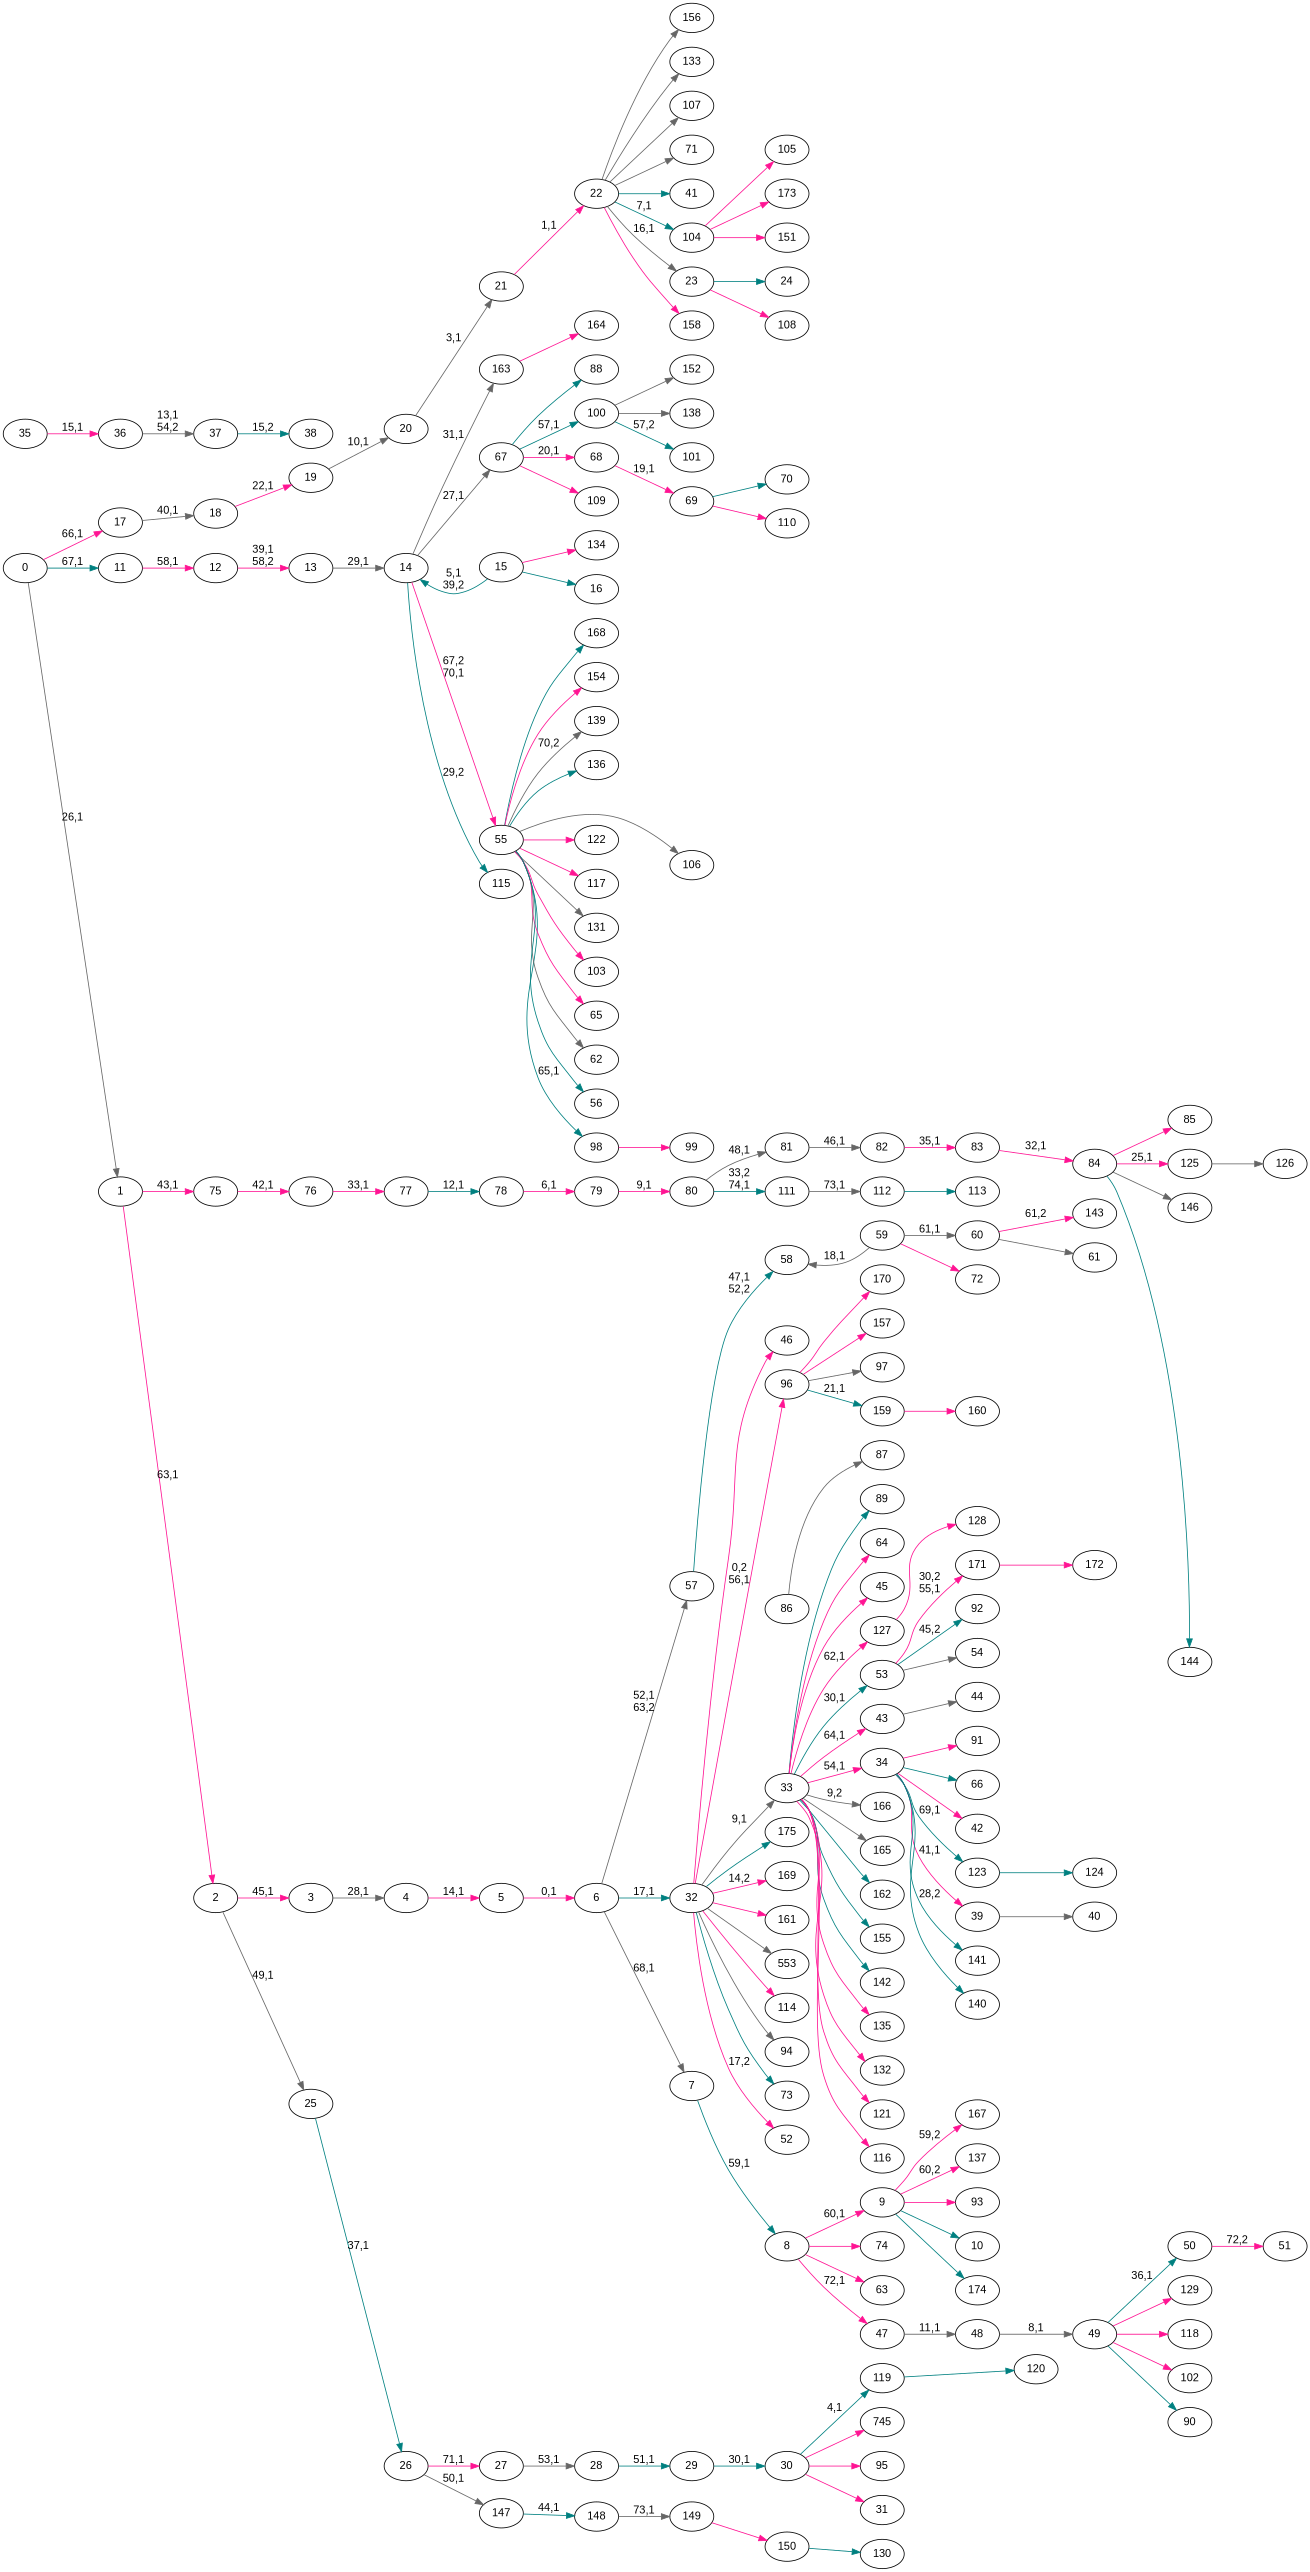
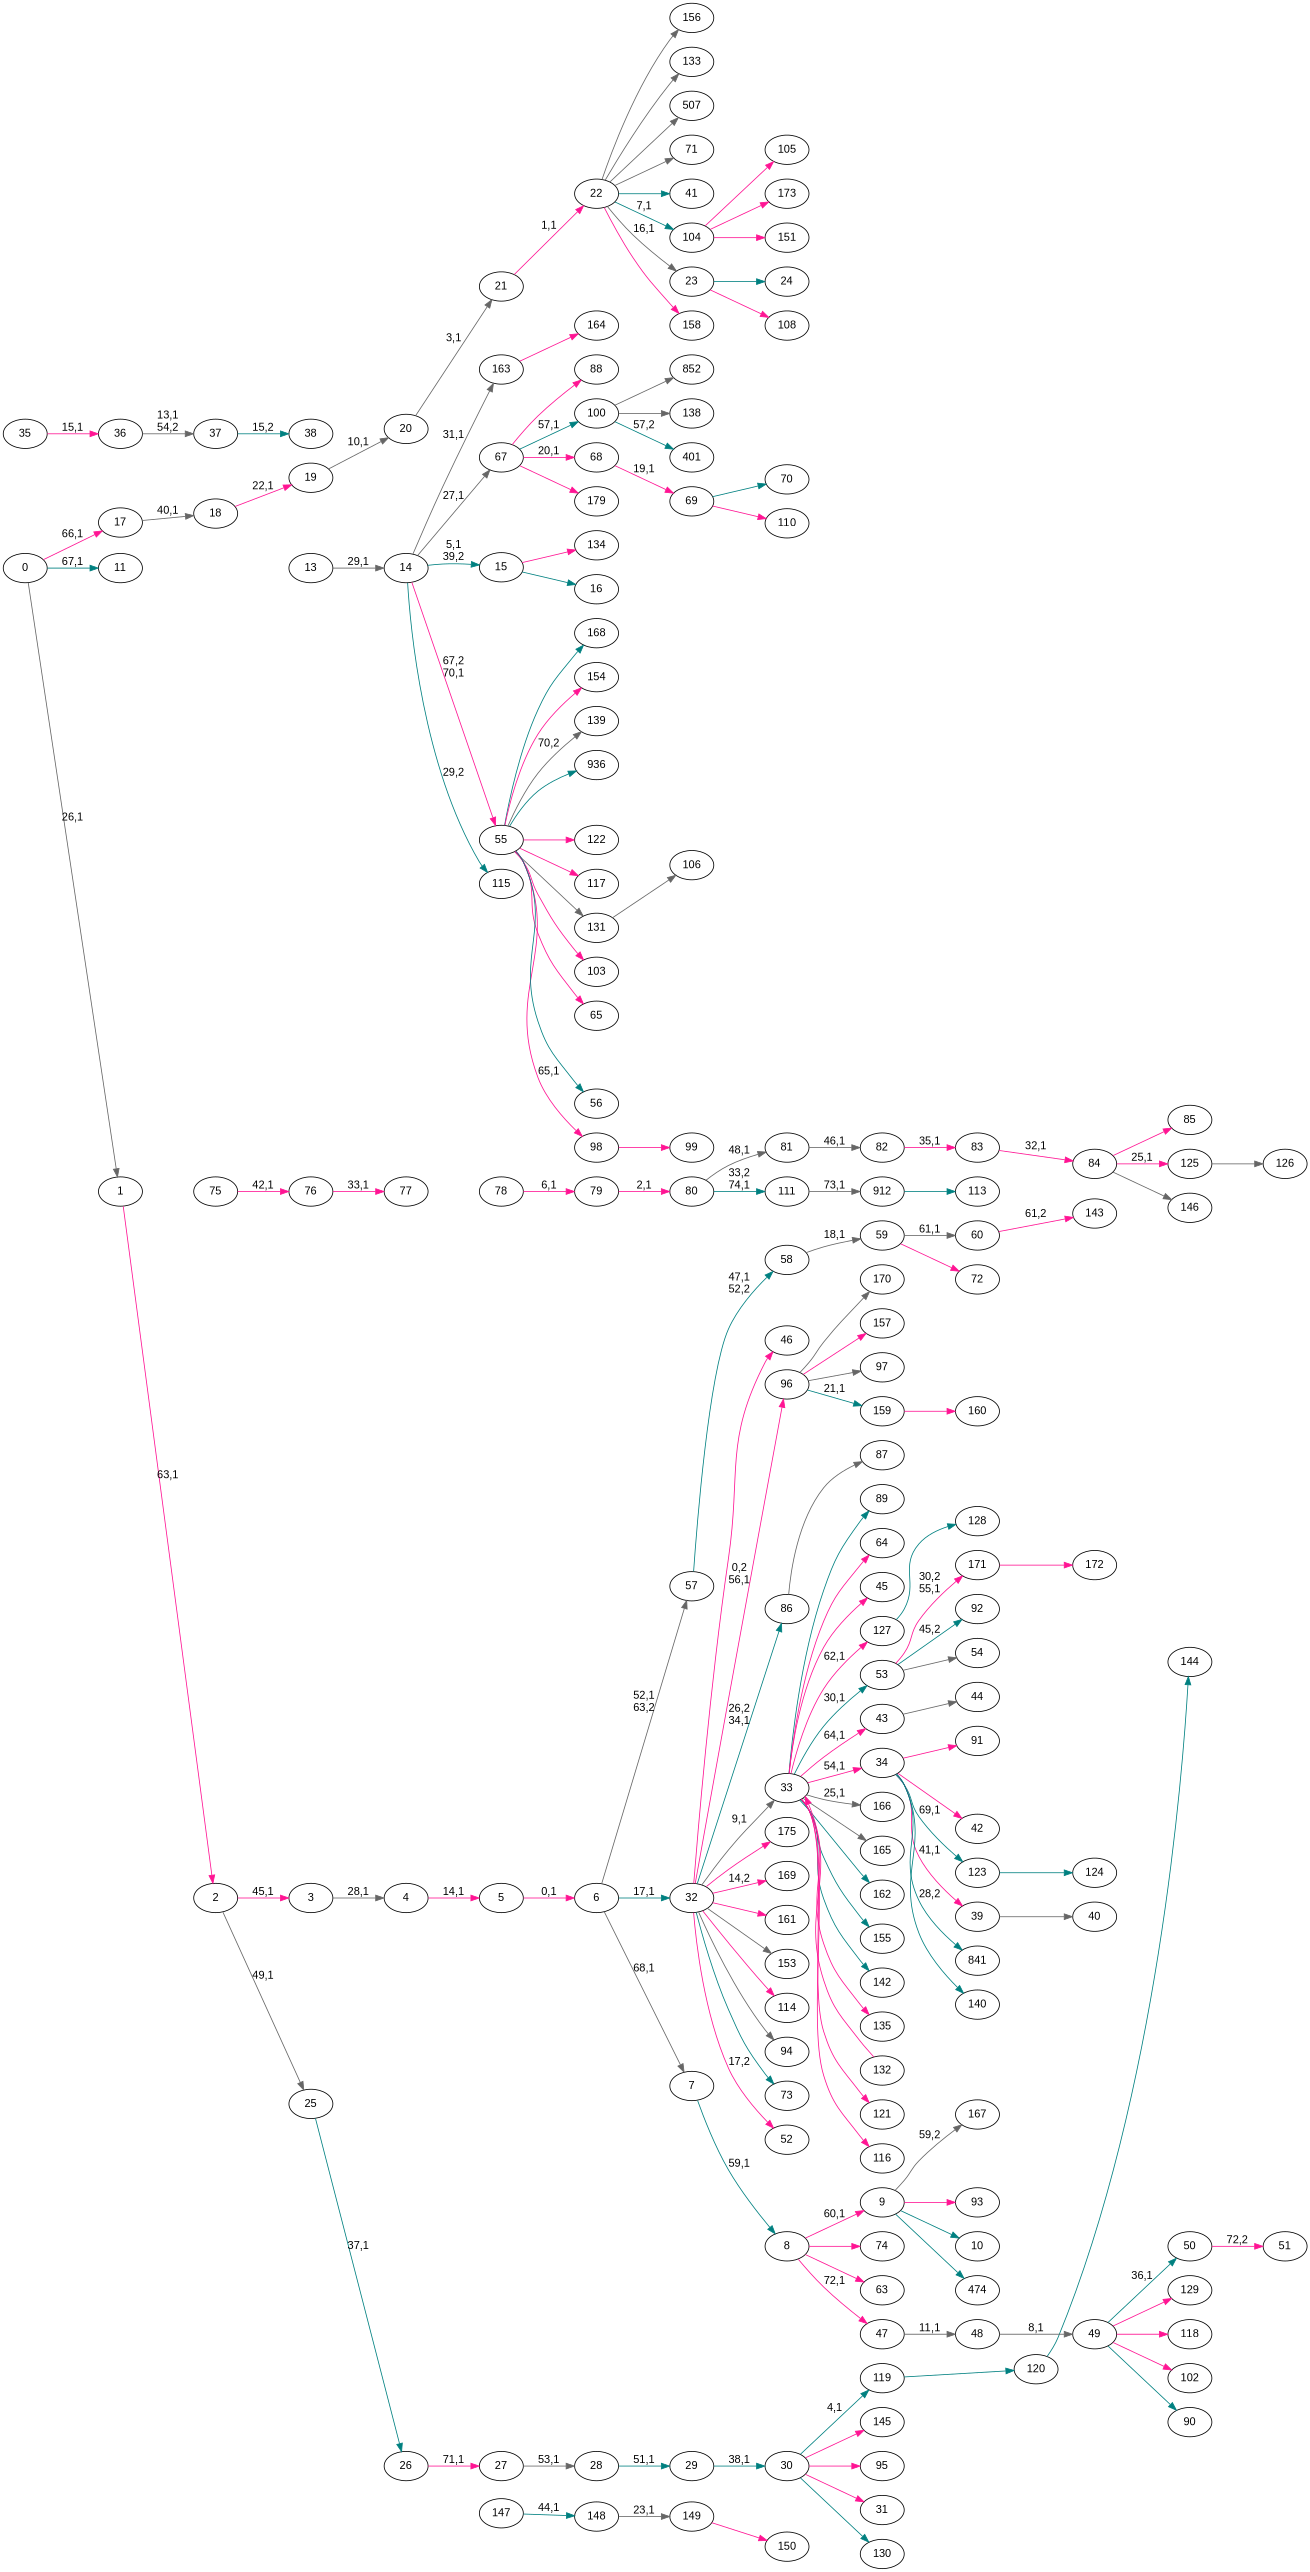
node "107": label "107" -> "507"
node "152": label "152" -> "852"
edge "67" -> "88": color teal -> deeppink
node "101": label "101" -> "401"
node "109": label "109" -> "179"
node "12": removed
edge "15" -> "14": reversed
node "136": label "136" -> "936"
edge "55" -> "106": now "131" -> "106"
edge "55" -> "98": color teal -> deeppink
node "62": removed
edge "79" -> "80": label "9,1" -> "2,1"
edge "1" -> "75": removed, label "43,1"
edge "77" -> "78": removed, label "12,1"
node "112": label "112" -> "912"
node "61": removed
edge "59" -> "58": reversed
edge "96" -> "170": color deeppink -> gray40
edge "84" -> "144": now "120" -> "144"
edge "127" -> "128": color deeppink -> teal
edge "32" -> "86": added, label "26,2 34,1"
node "66": removed
edge "33" -> "166": label "9,2" -> "25,1"
edge "32" -> "175": color teal -> deeppink
node "141": label "141" -> "841"
node "553": label "553" -> "153"
edge "33" -> "132": reversed
edge "9" -> "167": color deeppink -> gray40
node "137": removed
node "174": label "174" -> "474"
node "745": label "745" -> "145"
edge "29" -> "30": label "30,1" -> "38,1"
edge "26" -> "147": removed, label "50,1"
edge "148" -> "149": label "73,1" -> "23,1"
edge "150" -> "130": now "30" -> "130"
